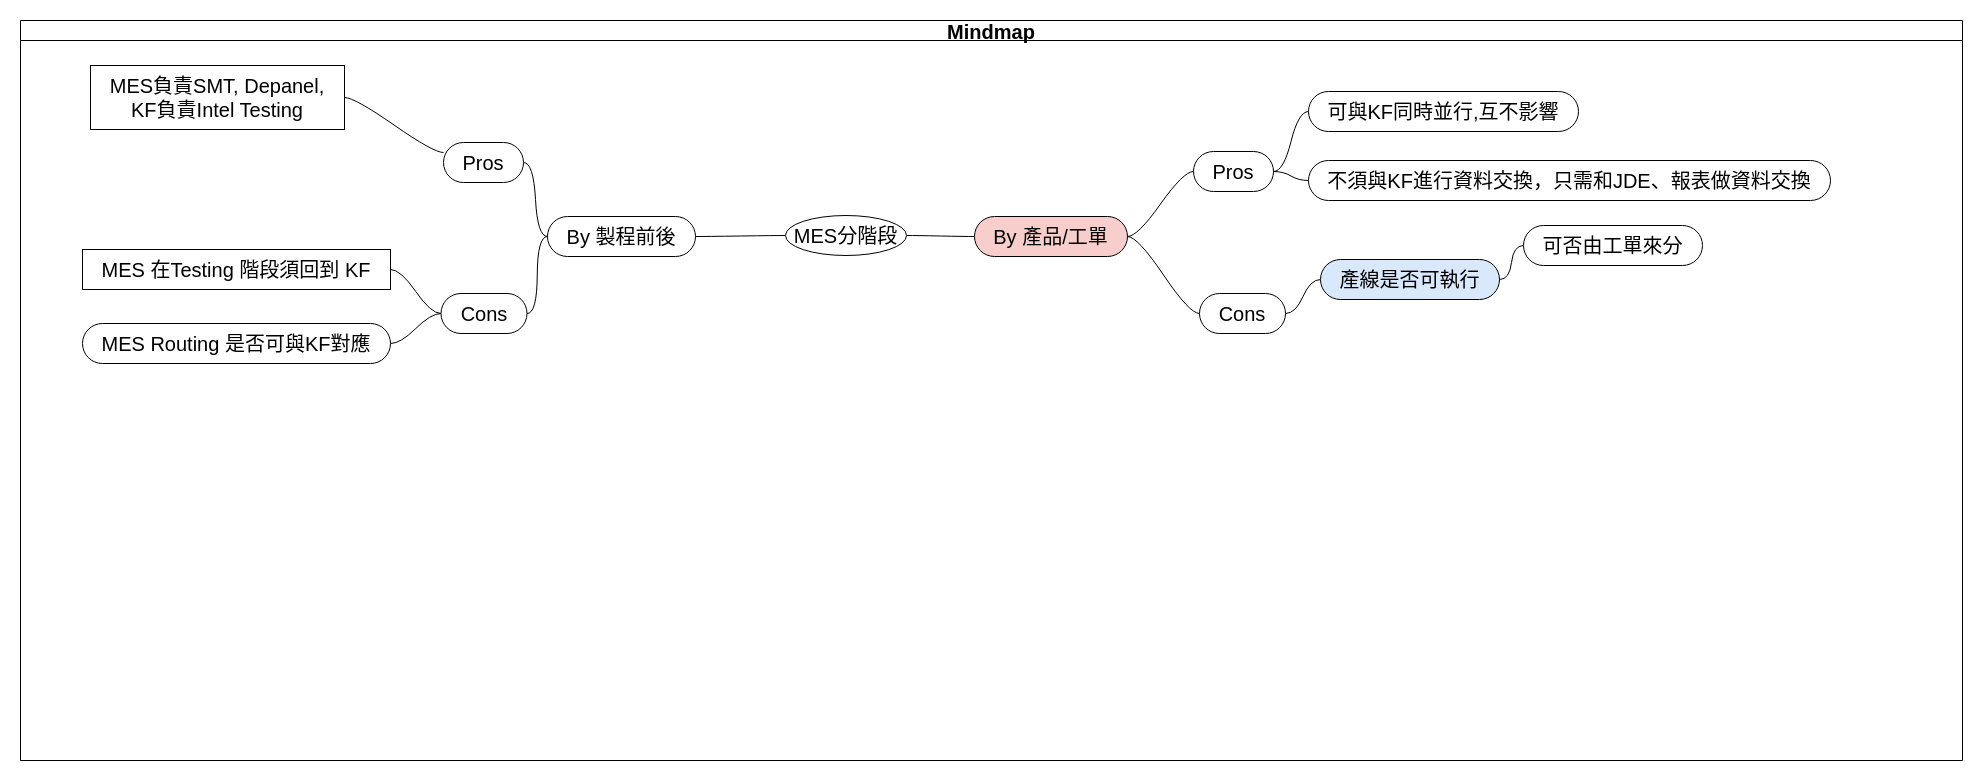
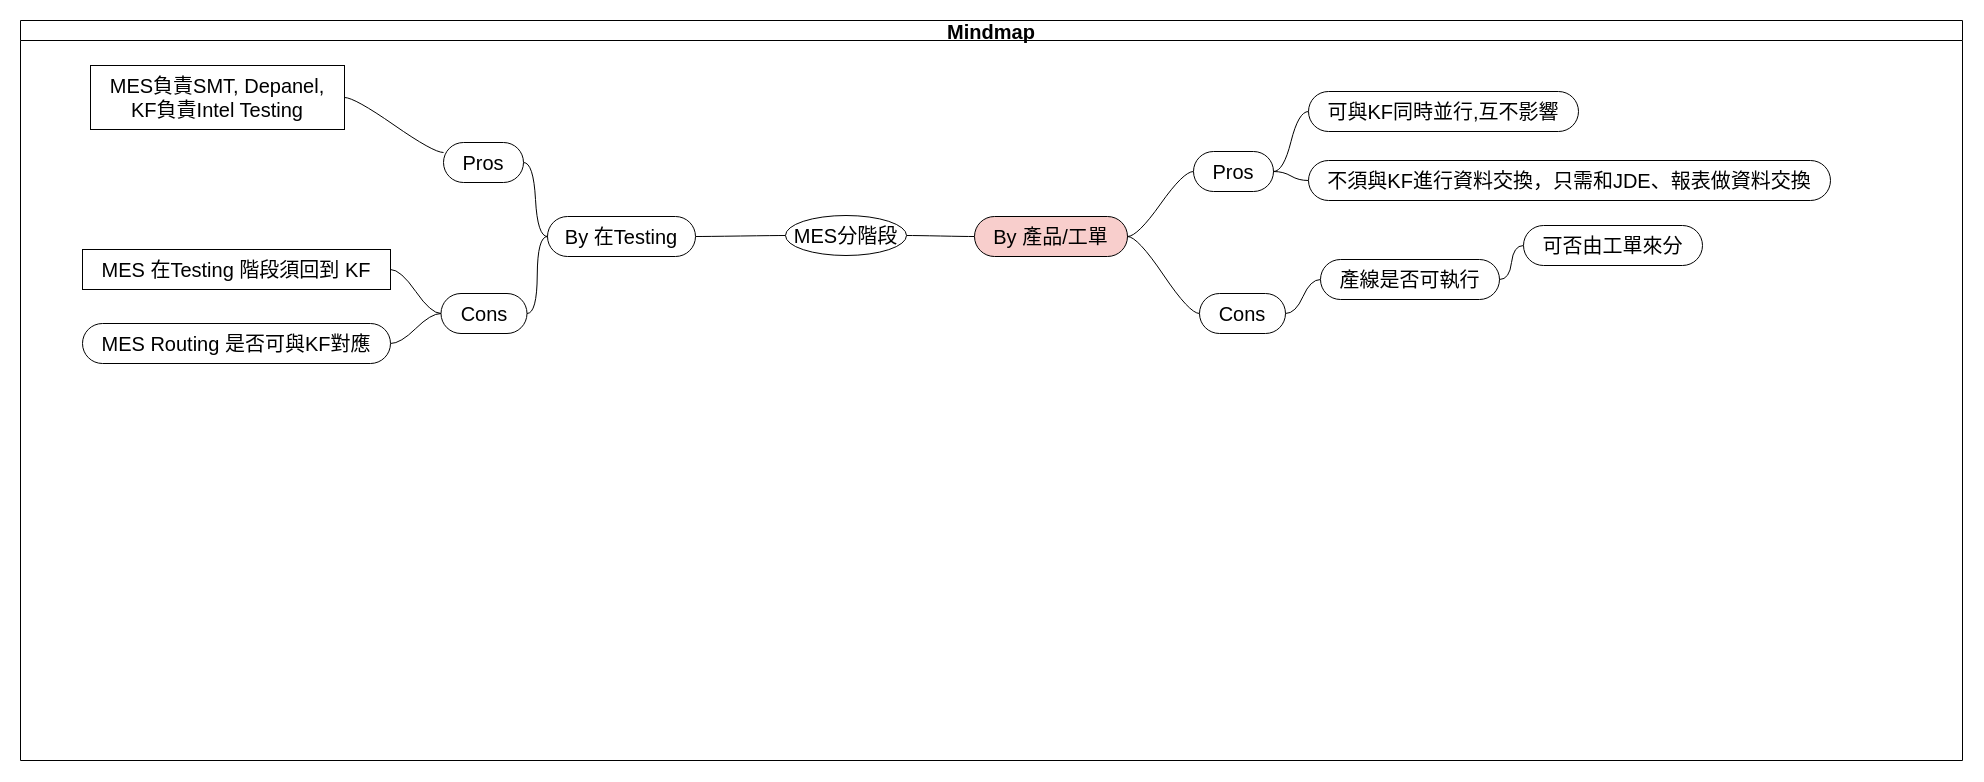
node "By 製程前後": label "By 製程前後" -> "By 在Testing"
node "產線是否可執行": fillcolor #dae8fc -> #ffffff
